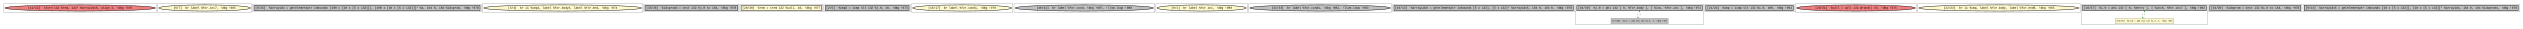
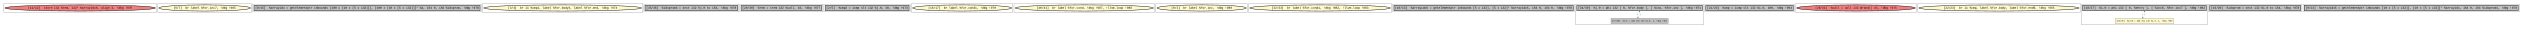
node "[29/30]  %rem = srem i32 %call, 10, !dbg !977": fillcolor lemonchiffon -> grey
node "[40/41]  br label %for.cond, !dbg !987, !llvm.loop !988": fillcolor grey -> lemonchiffon
node "[32/33]  br label %for.cond1, !dbg !982, !llvm.loop !983": fillcolor grey -> lemonchiffon
